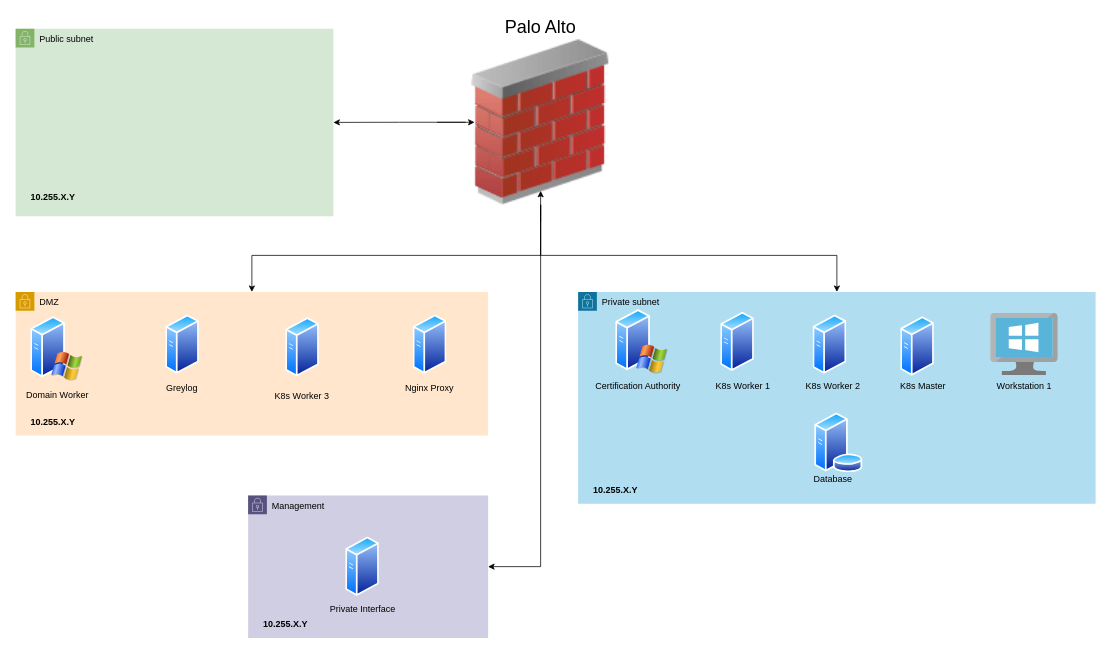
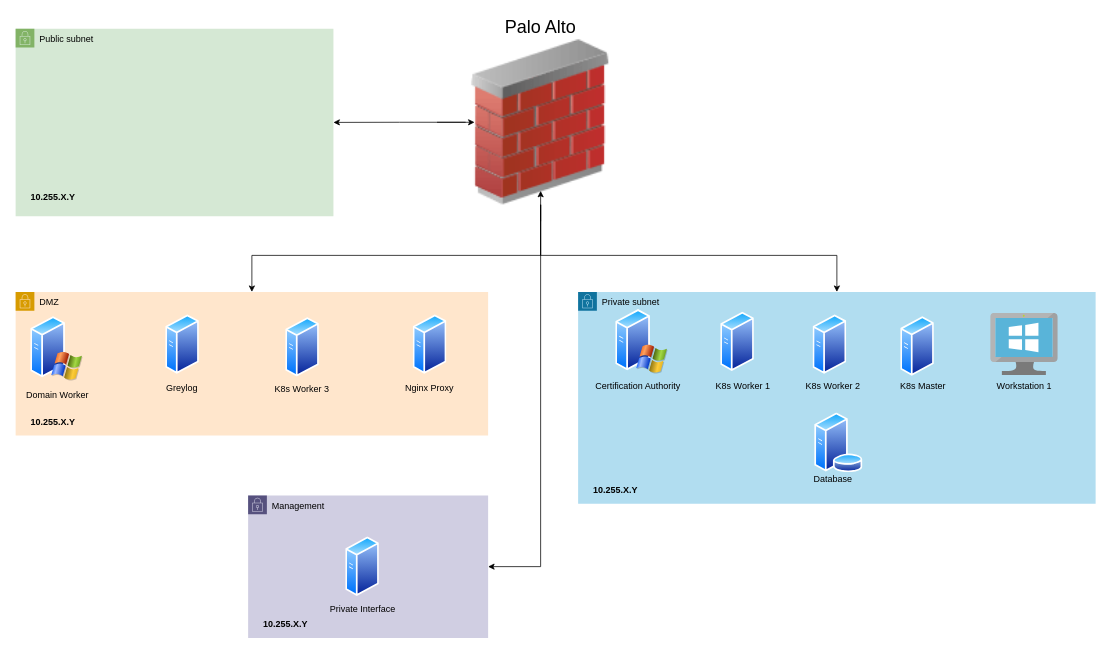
node "K8s Worker 3": moved (302, 396) -> (302, 389)
